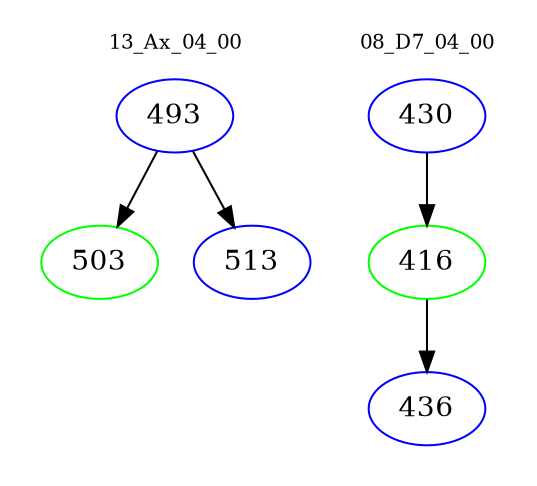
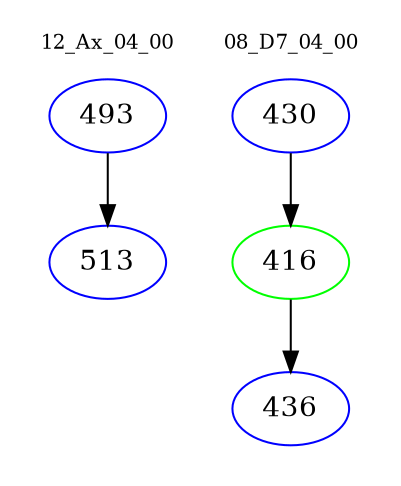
cluster "13_Ax_04_00": label "13_Ax_04_00" -> "12_Ax_04_00"
node "503": removed
